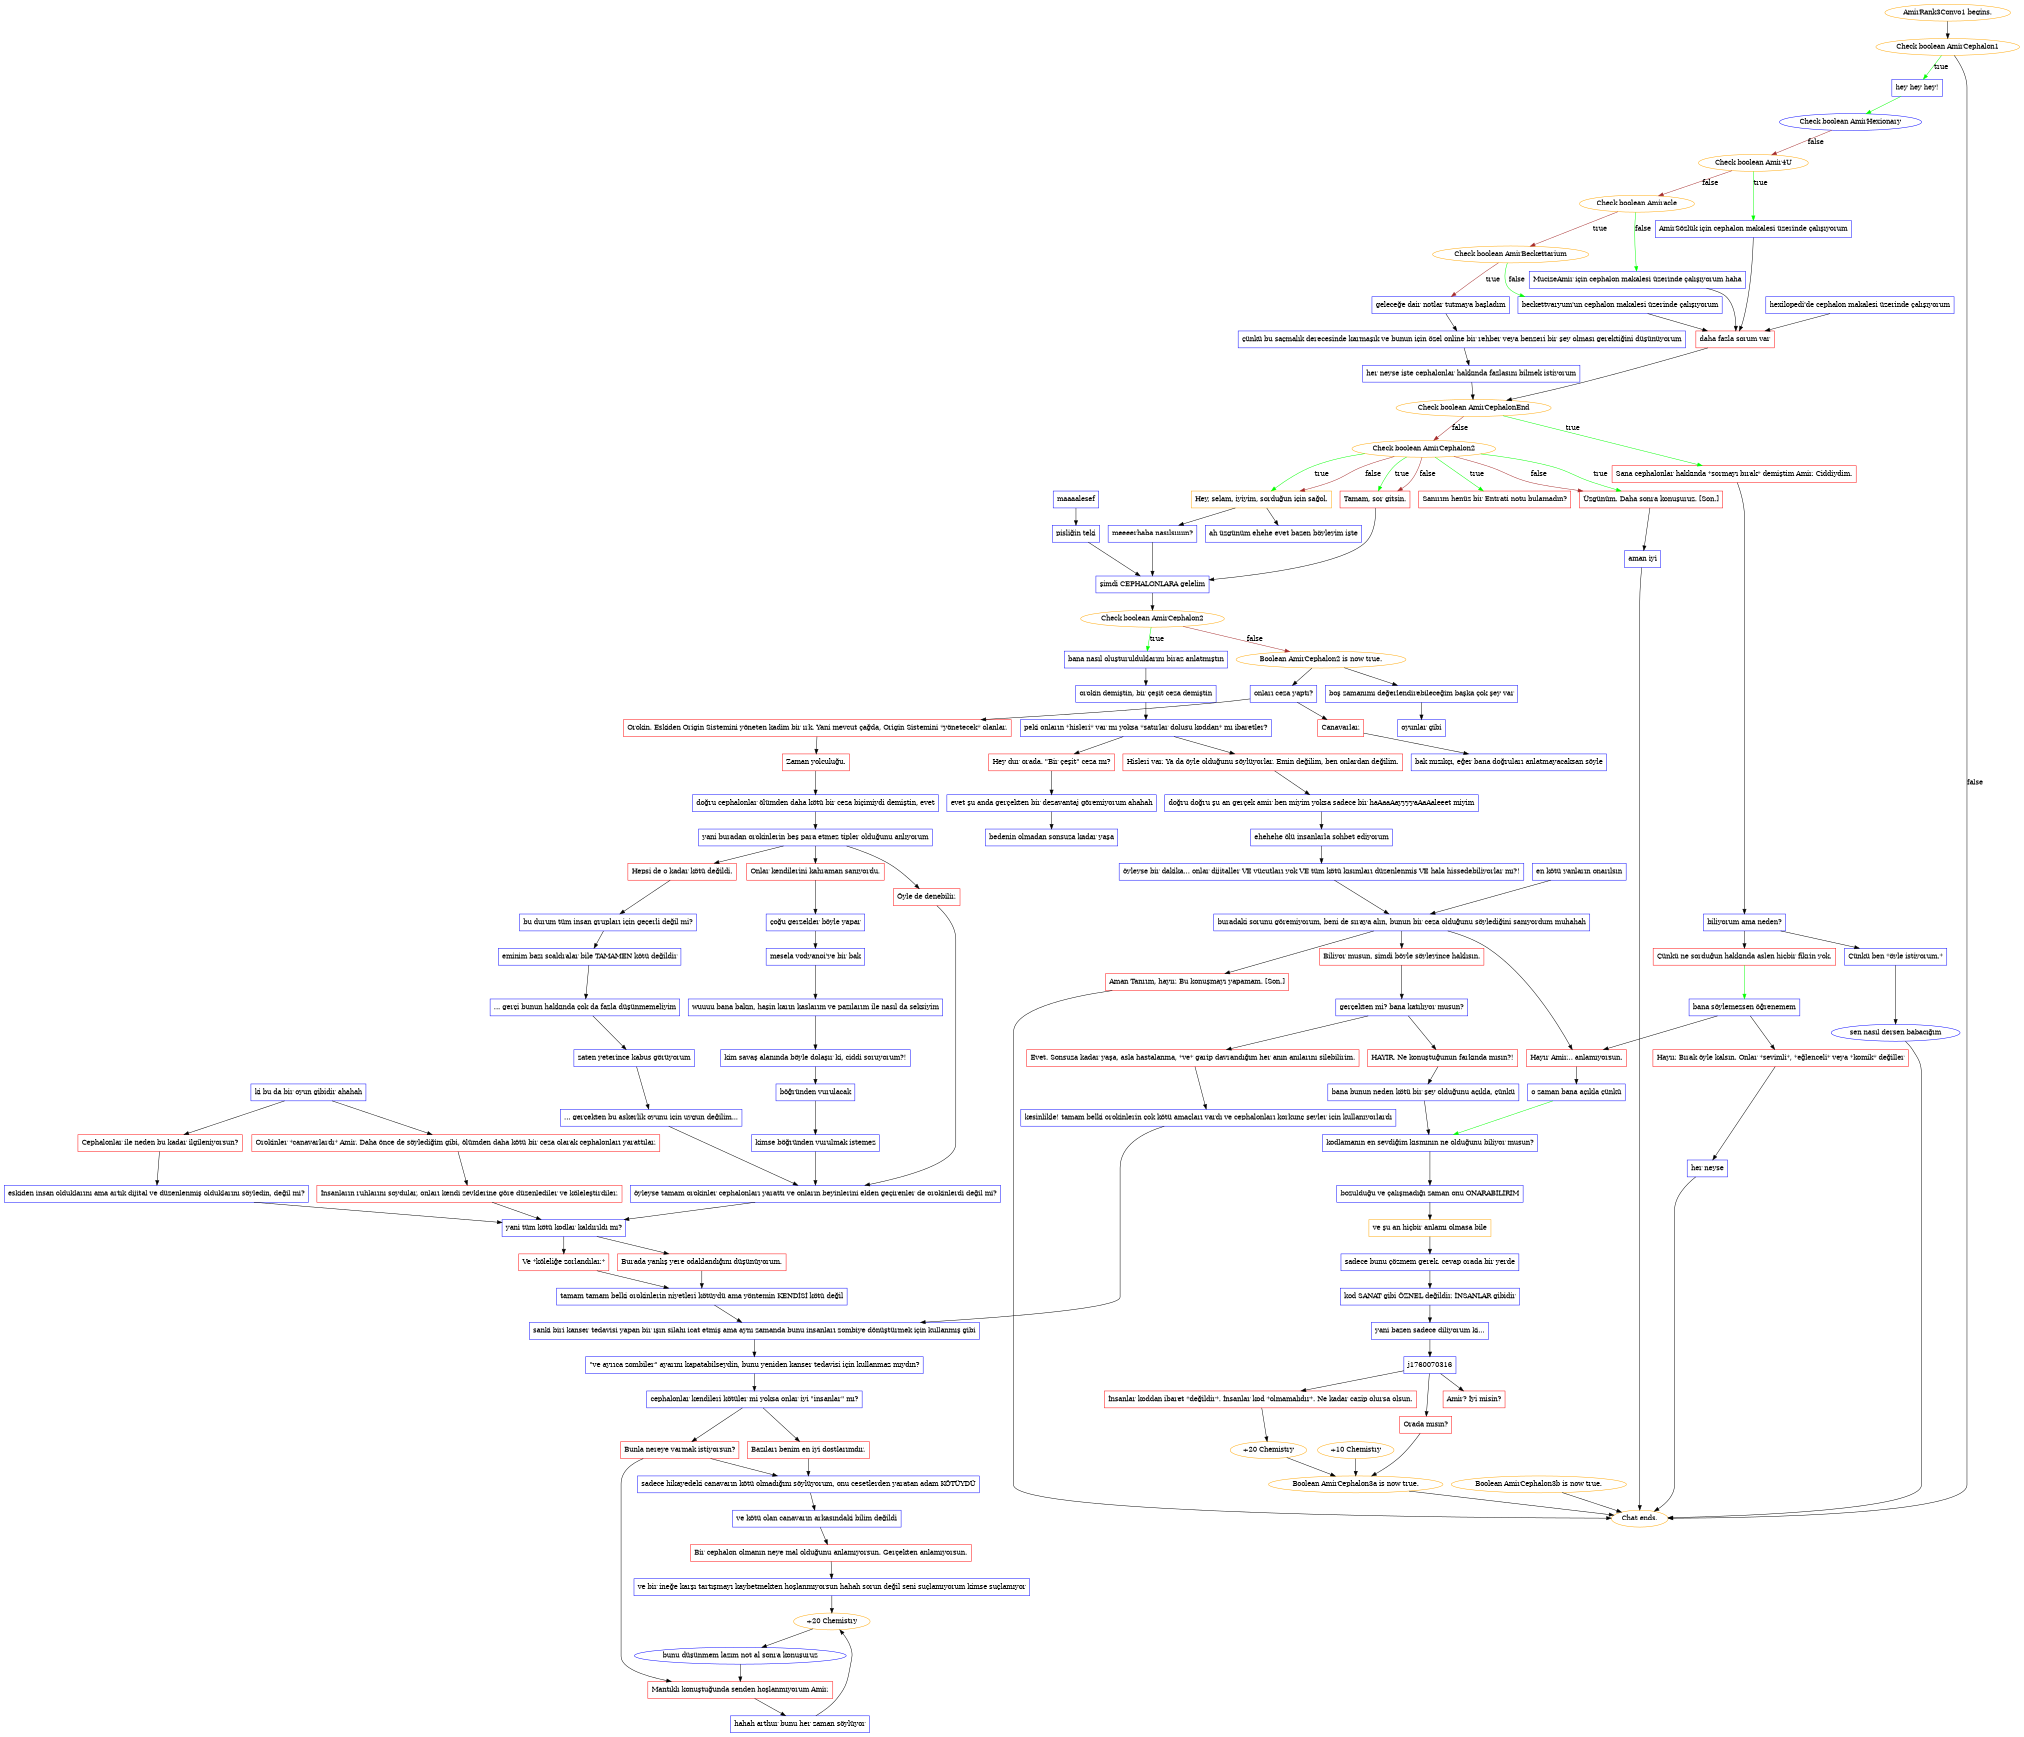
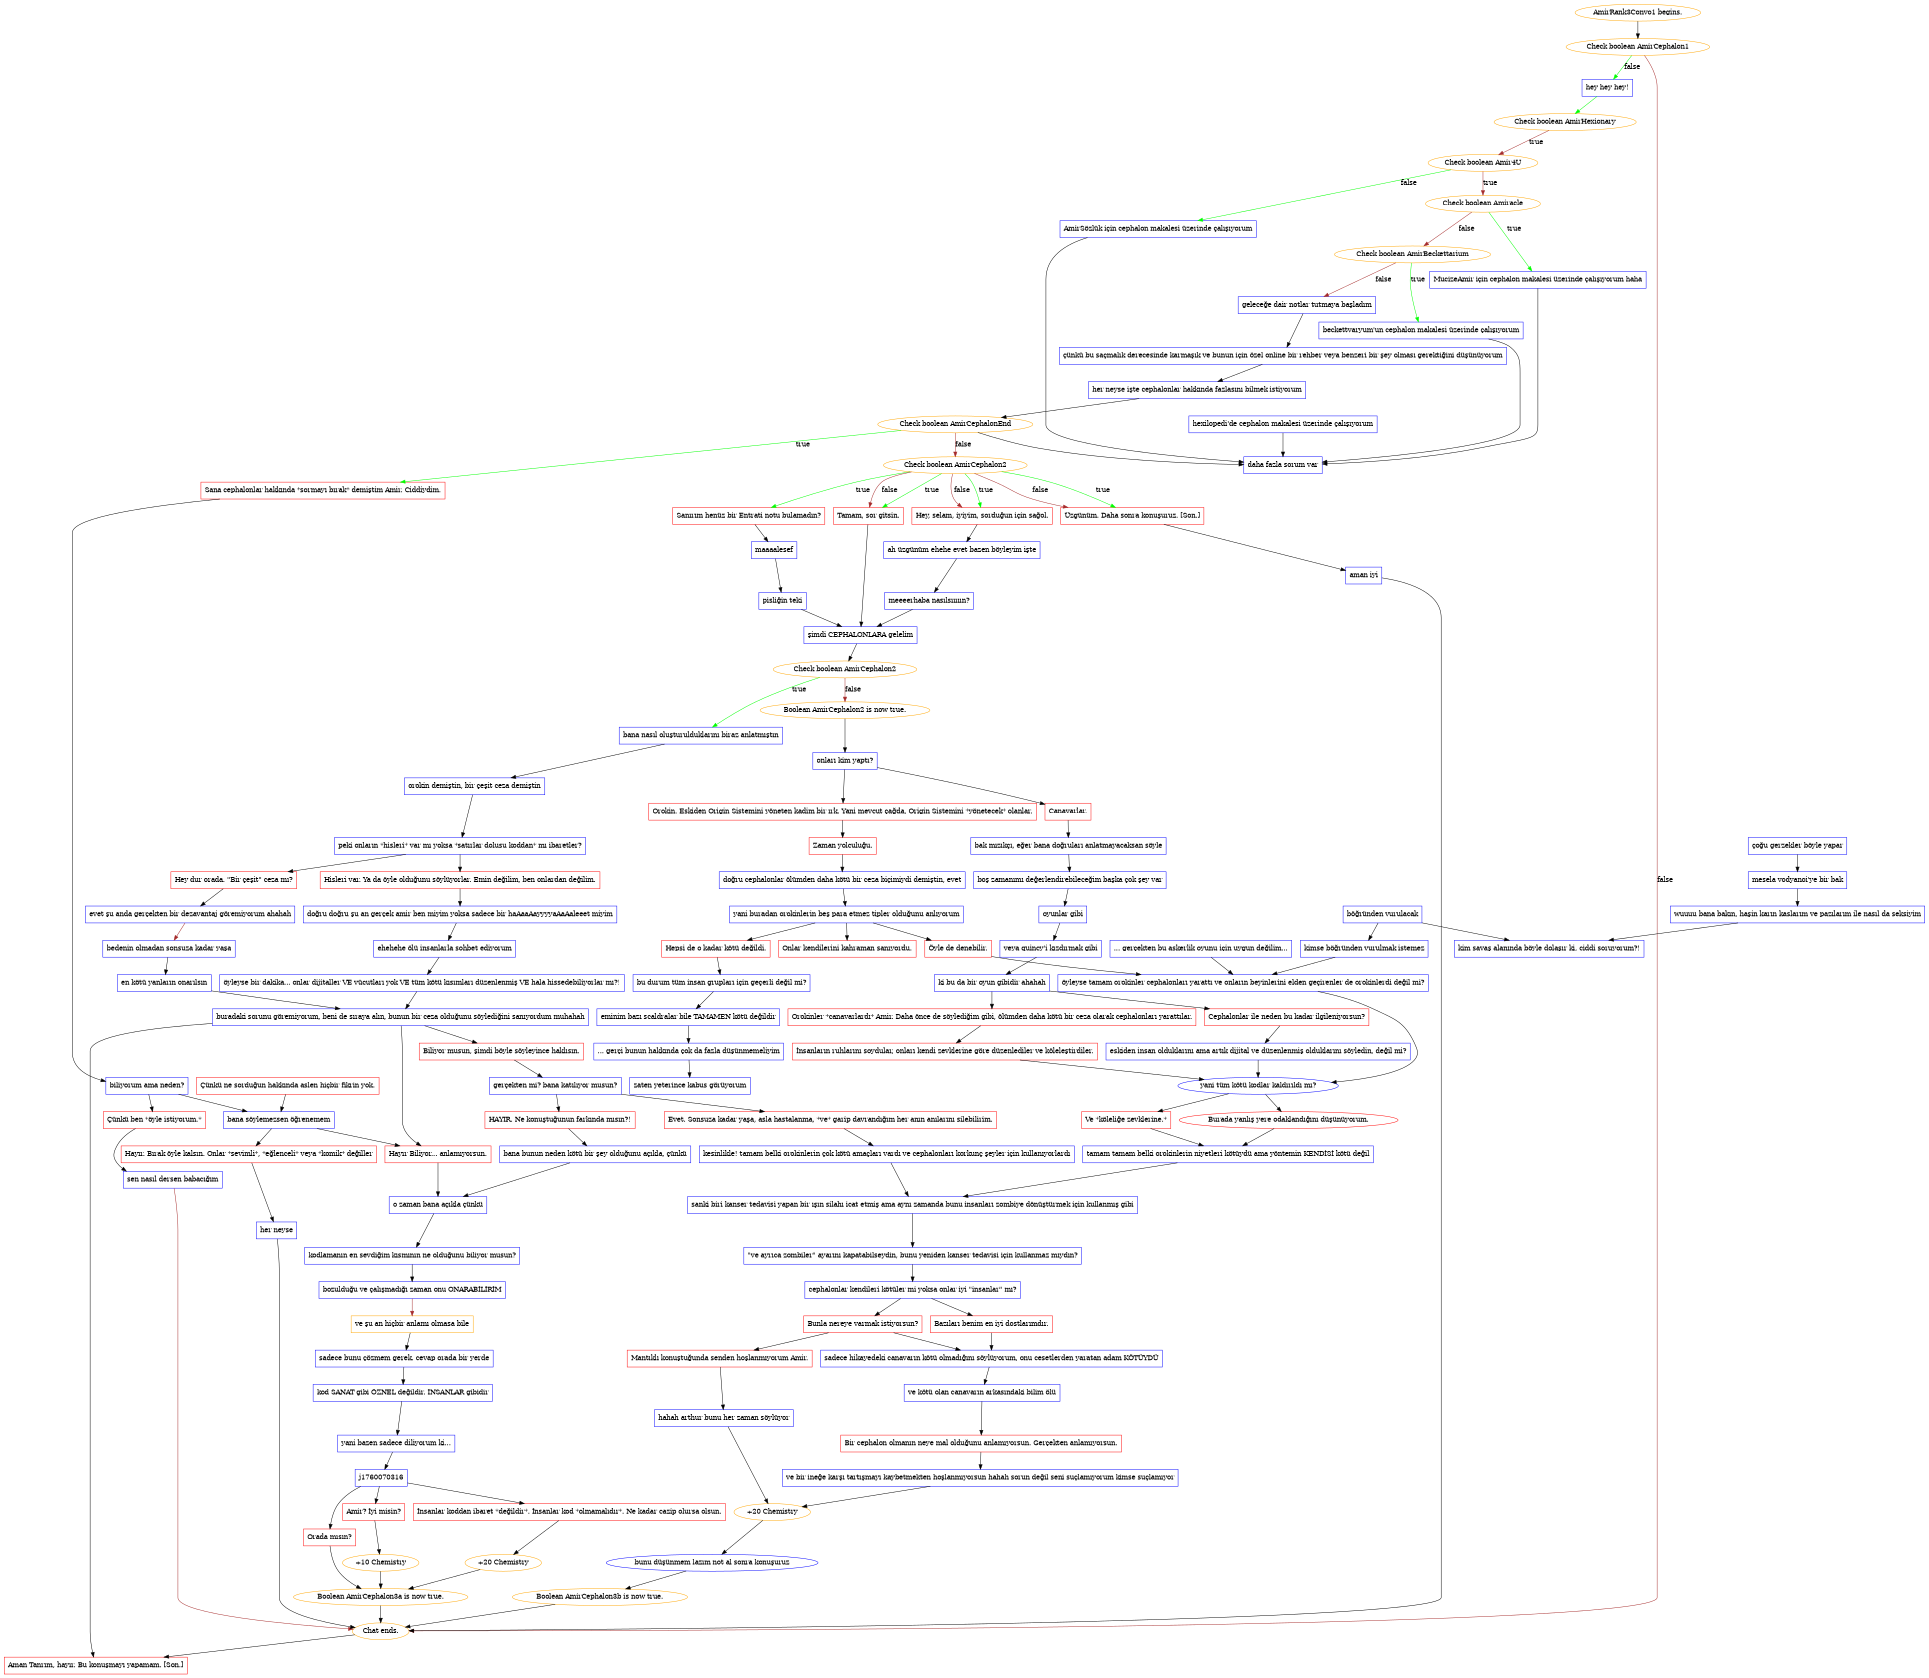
edge "Check boolean AmirCephalon1" -> "hey hey hey!": label "true" -> "false"
node "Check boolean AmirHexionary": color blue -> orange
edge "Check boolean AmirHexionary" -> "Check boolean Amir4U": label "false" -> "true"
edge "Check boolean Amir4U" -> "Check boolean Amiracle": label "false" -> "true"
edge "Check boolean Amir4U" -> "AmirSözlük için cephalon makalesi üzerinde çalışıyorum": label "true" -> "false"
edge "Check boolean Amiracle" -> "Check boolean AmirBeckettarium": label "true" -> "false"
edge "Check boolean Amiracle" -> "MucizeAmir için cephalon makalesi üzerinde çalışıyorum haha": label "false" -> "true"
edge "Check boolean AmirBeckettarium" -> "geleceğe dair notlar tutmaya başladım": label "true" -> "false"
edge "Check boolean AmirBeckettarium" -> "beckettvaryum'un cephalon makalesi üzerinde çalışıyorum": label "false" -> "true"
node "daha fazla sorum var": color red -> blue
edge "daha fazla sorum var" -> "Check boolean AmirCephalonEnd": reversed
node "Hey, selam, iyiyim, sorduğun için sağol.": color orange -> red
edge "Hey, selam, iyiyim, sorduğun için sağol." -> "meeeerhaba nasılsııııın?": now "ah üzgünüm ehehe evet bazen böyleyim işte" -> "meeeerhaba nasılsııııın?"
edge "Sanırım henüz bir Entrati notu bulamadın?" -> "maaaalesef": added
edge "Boolean AmirCephalon2 is now true." -> "boş zamanımı değerlendirebileceğim başka çok şey var": now "bak mızıkçı, eğer bana doğruları anlatmayacaksan söyle" -> "boş zamanımı değerlendirebileceğim başka çok şey var"
node "onları ceza yaptı?": label "onları ceza yaptı?" -> "onları kim yaptı?"
edge "evet şu anda gerçekten bir dezavantaj göremiyorum ahahah" -> "bedenin olmadan sonsuza kadar yaşa": color black -> brown
edge "Onlar kendilerini kahraman sanıyordu." -> "çoğu gerzekler böyle yapar": removed
edge "Check boolean AmirCephalon1" -> "Chat ends.": color black -> brown
edge "biliyorum ama neden?" -> "Çünkü ne sorduğun hakkında aslen hiçbir fikrin yok.": now "biliyorum ama neden?" -> "bana söylemezsen öğrenemem"
node "veya quincy'i kızdırmak gibi": added
node "Çünkü ben *öyle istiyorum.*": color blue -> red
edge "bedenin olmadan sonsuza kadar yaşa" -> "en kötü yanların onarılsın": added
edge "Çünkü ne sorduğun hakkında aslen hiçbir fikrin yok." -> "bana söylemezsen öğrenemem": color green -> black
node "sen nasıl dersen babacığım": shape ellipse -> box
node "Hayır Amir... anlamıyorsun.": label "Hayır Amir... anlamıyorsun." -> "Hayır Biliyor... anlamıyorsun."
edge "kim savaş alanında böyle dolaşır ki, ciddi soruyorum?!" -> "böğründen vurulacak": reversed
edge "zaten yeterince kabus görüyorum" -> "... gerçekten bu askerlik oyunu için uygun değilim...": removed
edge "bana bunun neden kötü bir şey olduğunu açıkla, çünkü" -> "kodlamanın en sevdiğim kısmının ne olduğunu biliyor musun?": now "bana bunun neden kötü bir şey olduğunu açıkla, çünkü" -> "o zaman bana açıkla çünkü"
edge "o zaman bana açıkla çünkü" -> "kodlamanın en sevdiğim kısmının ne olduğunu biliyor musun?": color green -> black
edge "bozulduğu ve çalışmadığı zaman onu ONARABİLİRİM" -> "ve şu an hiçbir anlamı olmasa bile": color black -> brown
node "yani tüm kötü kodlar kaldırıldı mı?": shape box -> ellipse
node "Ve *köleliğe zorlandılar.*": label "Ve *köleliğe zorlandılar.*" -> "Ve *köleliğe zevklerine.*"
node "Burada yanlış yere odaklandığını düşünüyorum.": shape box -> ellipse
edge "sen nasıl dersen babacığım" -> "Chat ends.": color black -> brown
edge "Aman Tanrım, hayır. Bu konuşmayı yapamam. [Son.]" -> "Chat ends.": reversed
node "ve kötü olan canavarın arkasındaki bilim değildi": label "ve kötü olan canavarın arkasındaki bilim değildi" -> "ve kötü olan canavarın arkasındaki bilim ölü"
edge "Amir? İyi misin?" -> "+10 Chemistry": added
edge "bunu düşünmem lazım not al sonra konuşuruz" -> "Mantıklı konuştuğunda senden hoşlanmıyorum Amir.": now "bunu düşünmem lazım not al sonra konuşuruz" -> "Boolean AmirCephalon3b is now true."
